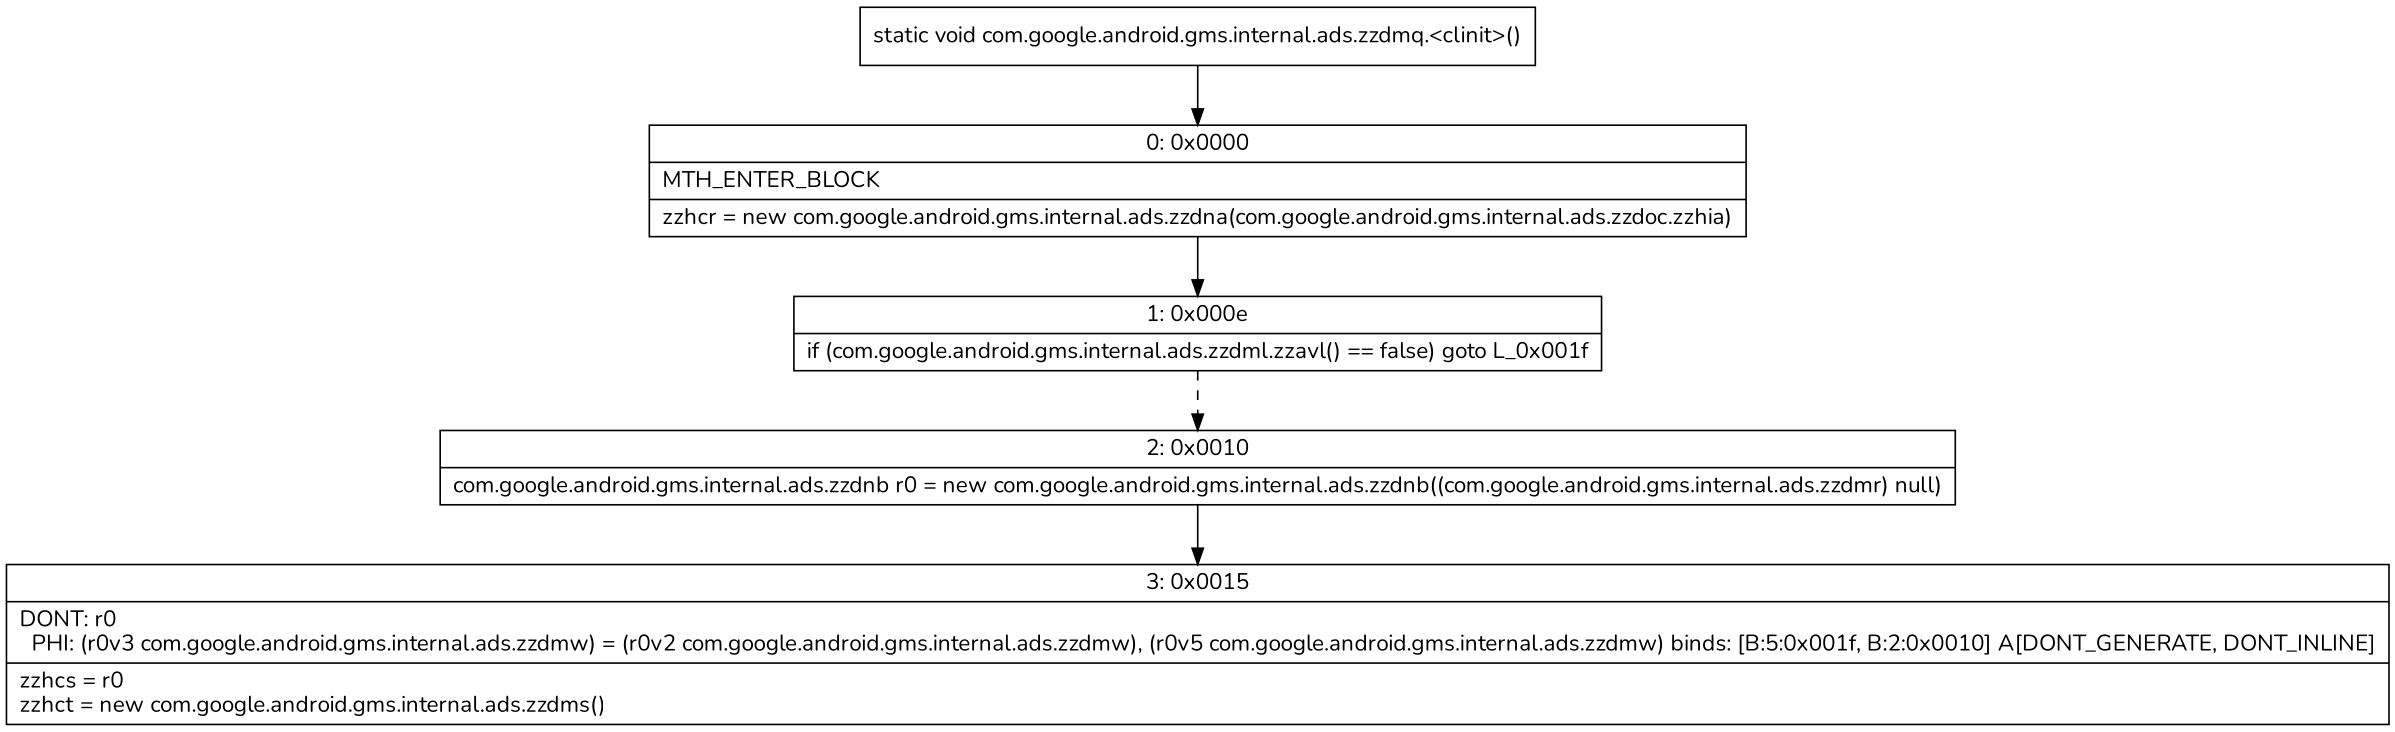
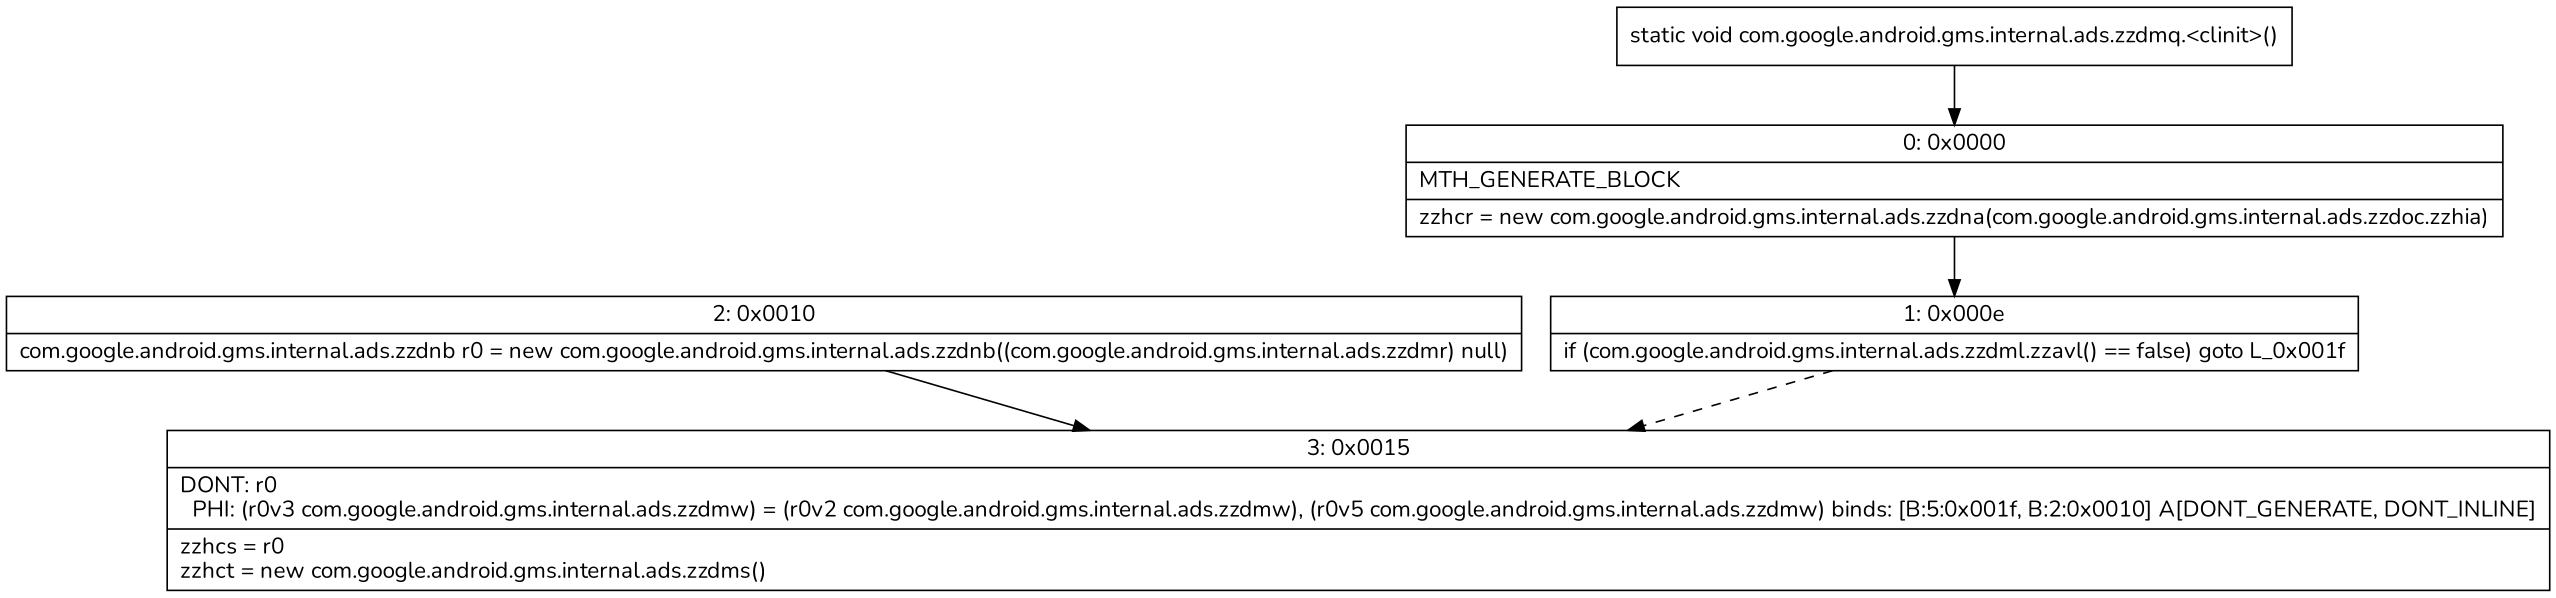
node "0: 0x0000": text "MTH_ENTER_BLOCK" -> "MTH_GENERATE_BLOCK"
edge "1: 0x000e" -> "2: 0x0010": now "1: 0x000e" -> "3: 0x0015"
